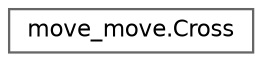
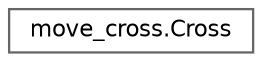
node "move_move.Cross": label "move_move.Cross" -> "move_cross.Cross"
